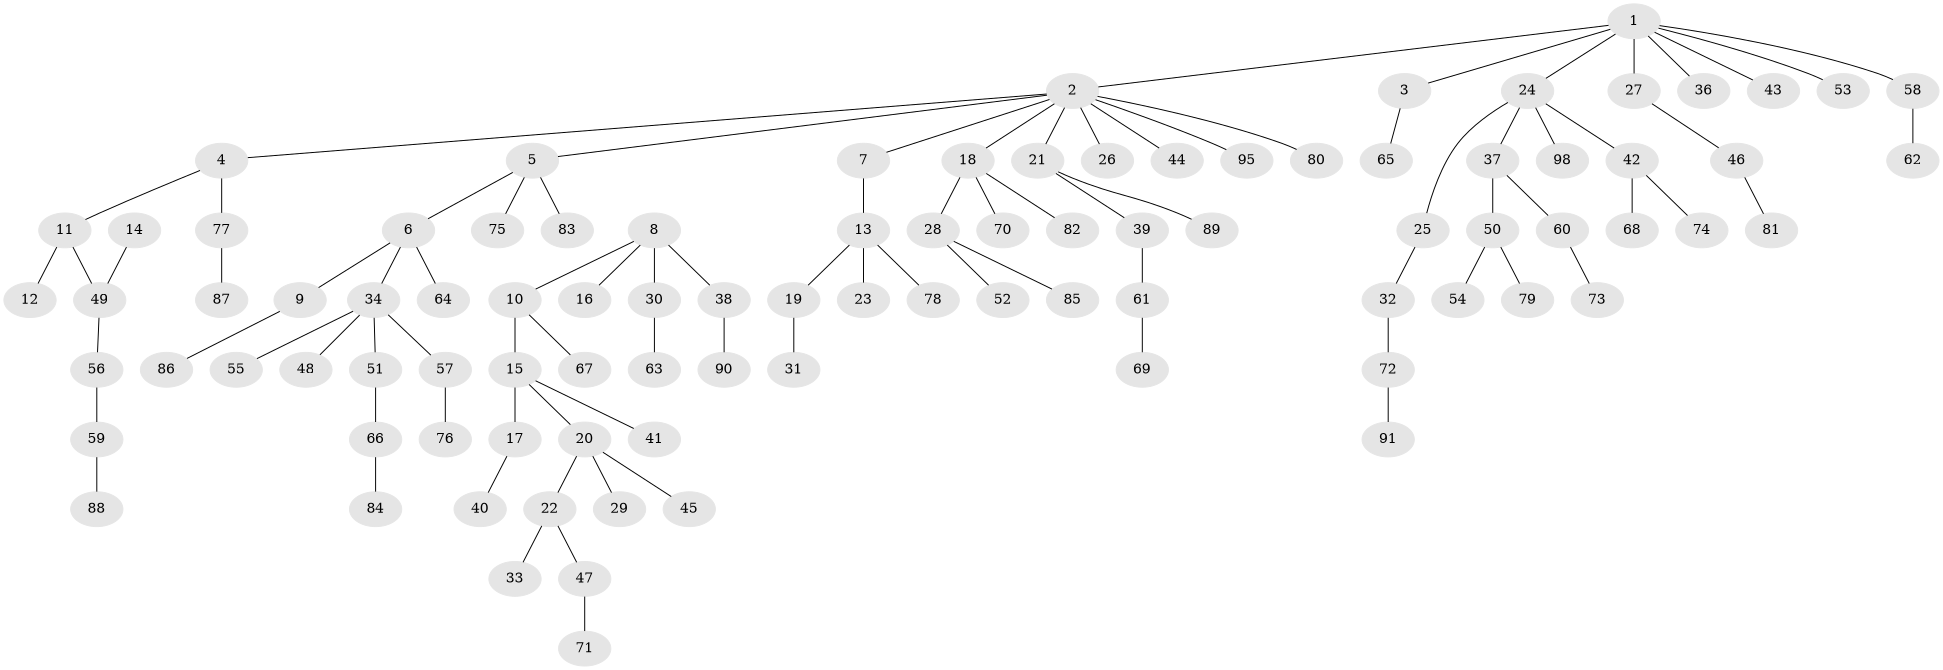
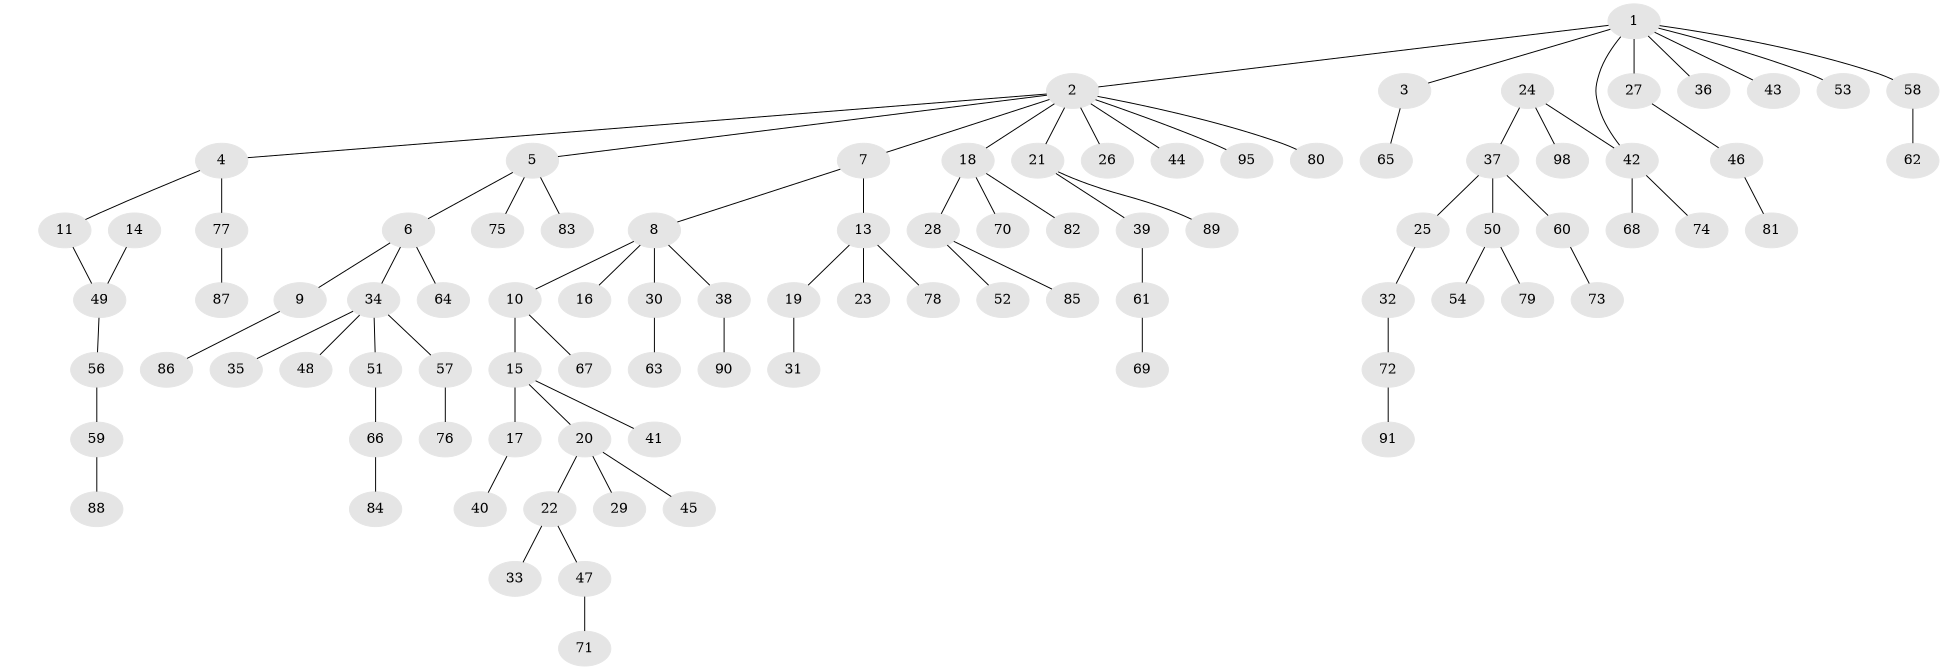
edge "1" -- "24": now "1" -- "42"
edge "24" -- "25": now "37" -- "25"
edge "7" -- "8": added
node "12": removed
node "55": label "55" -> "35"
